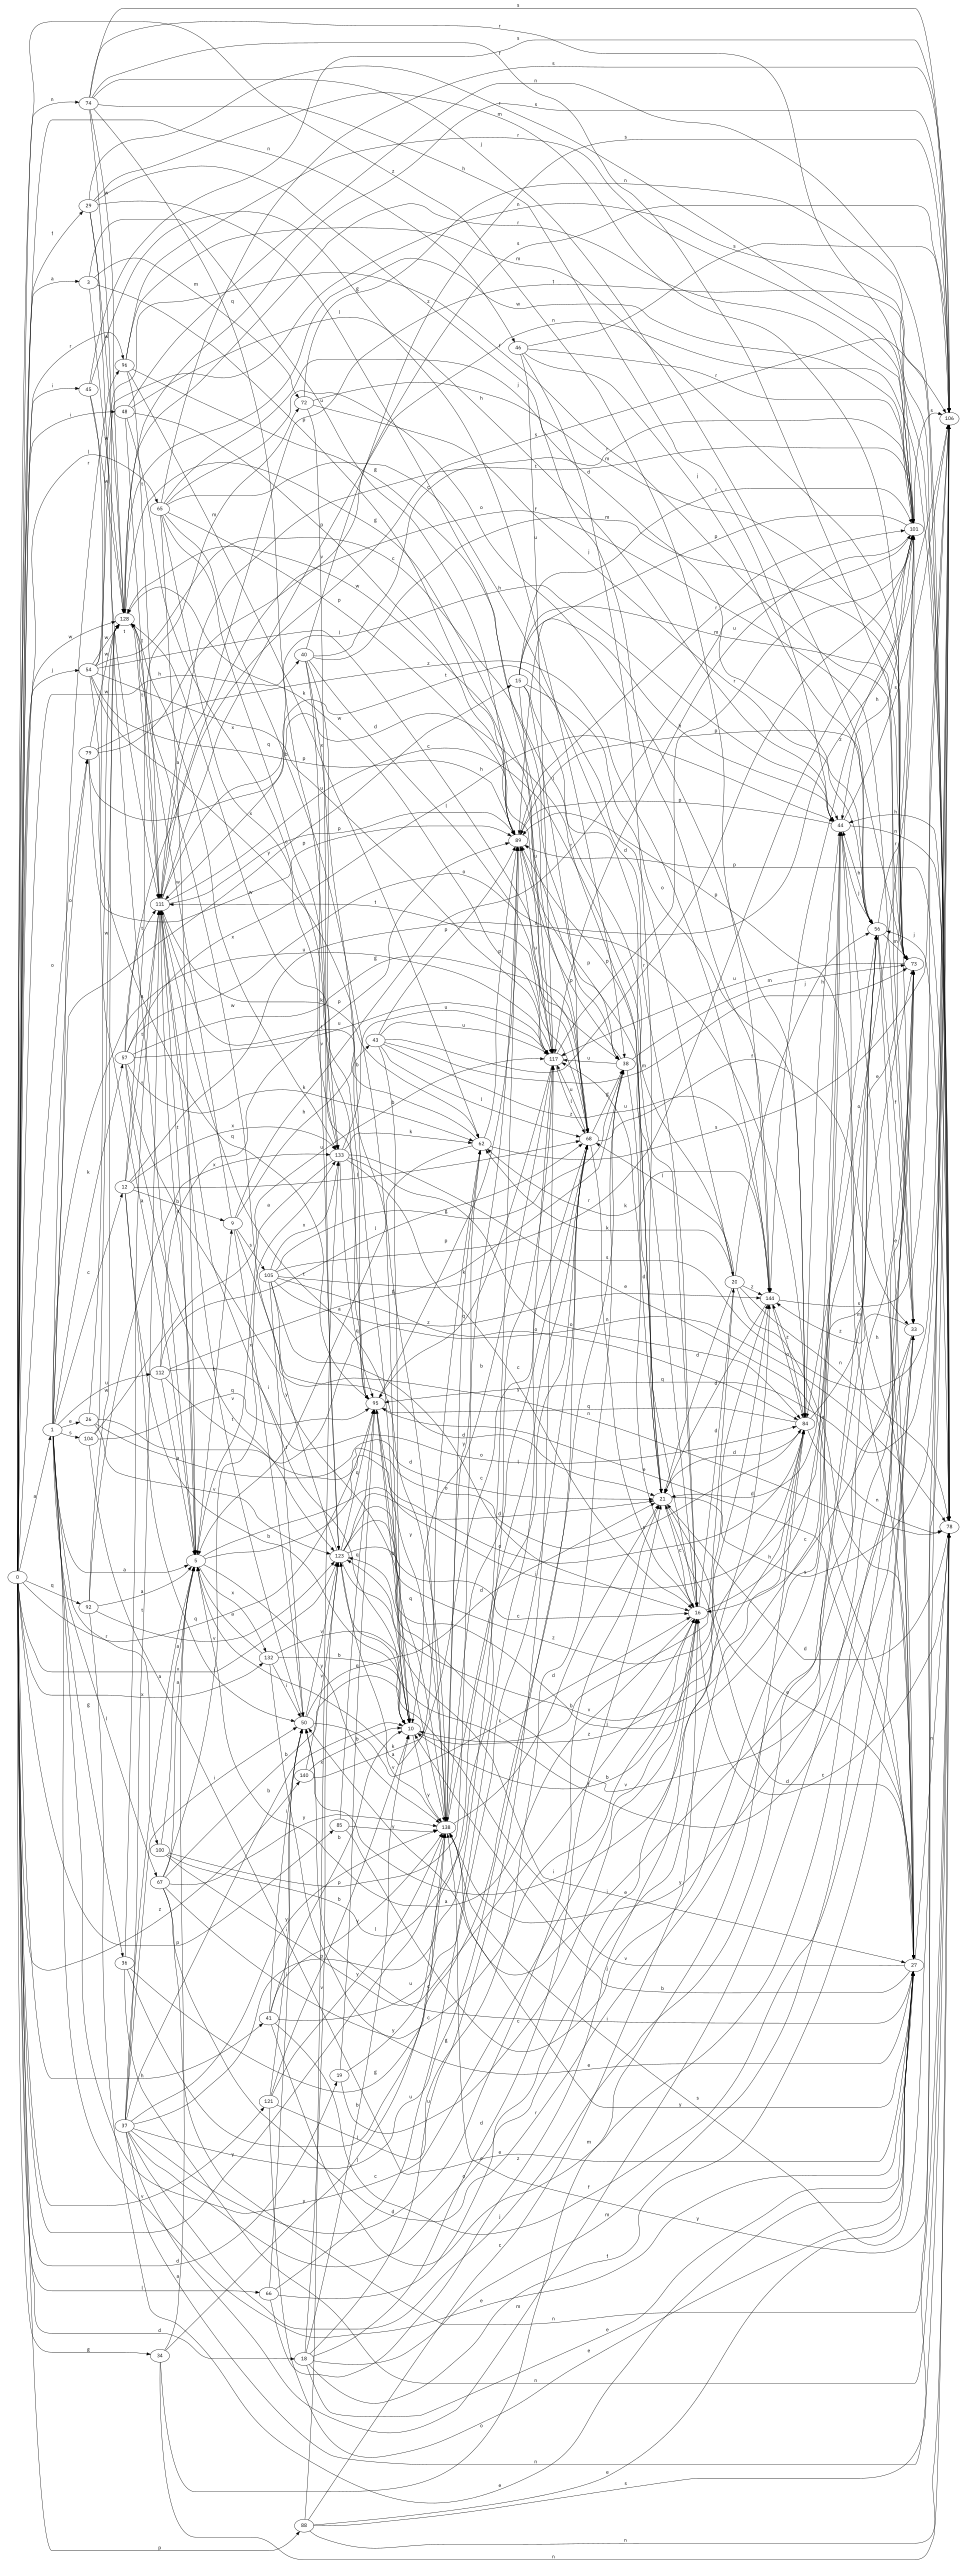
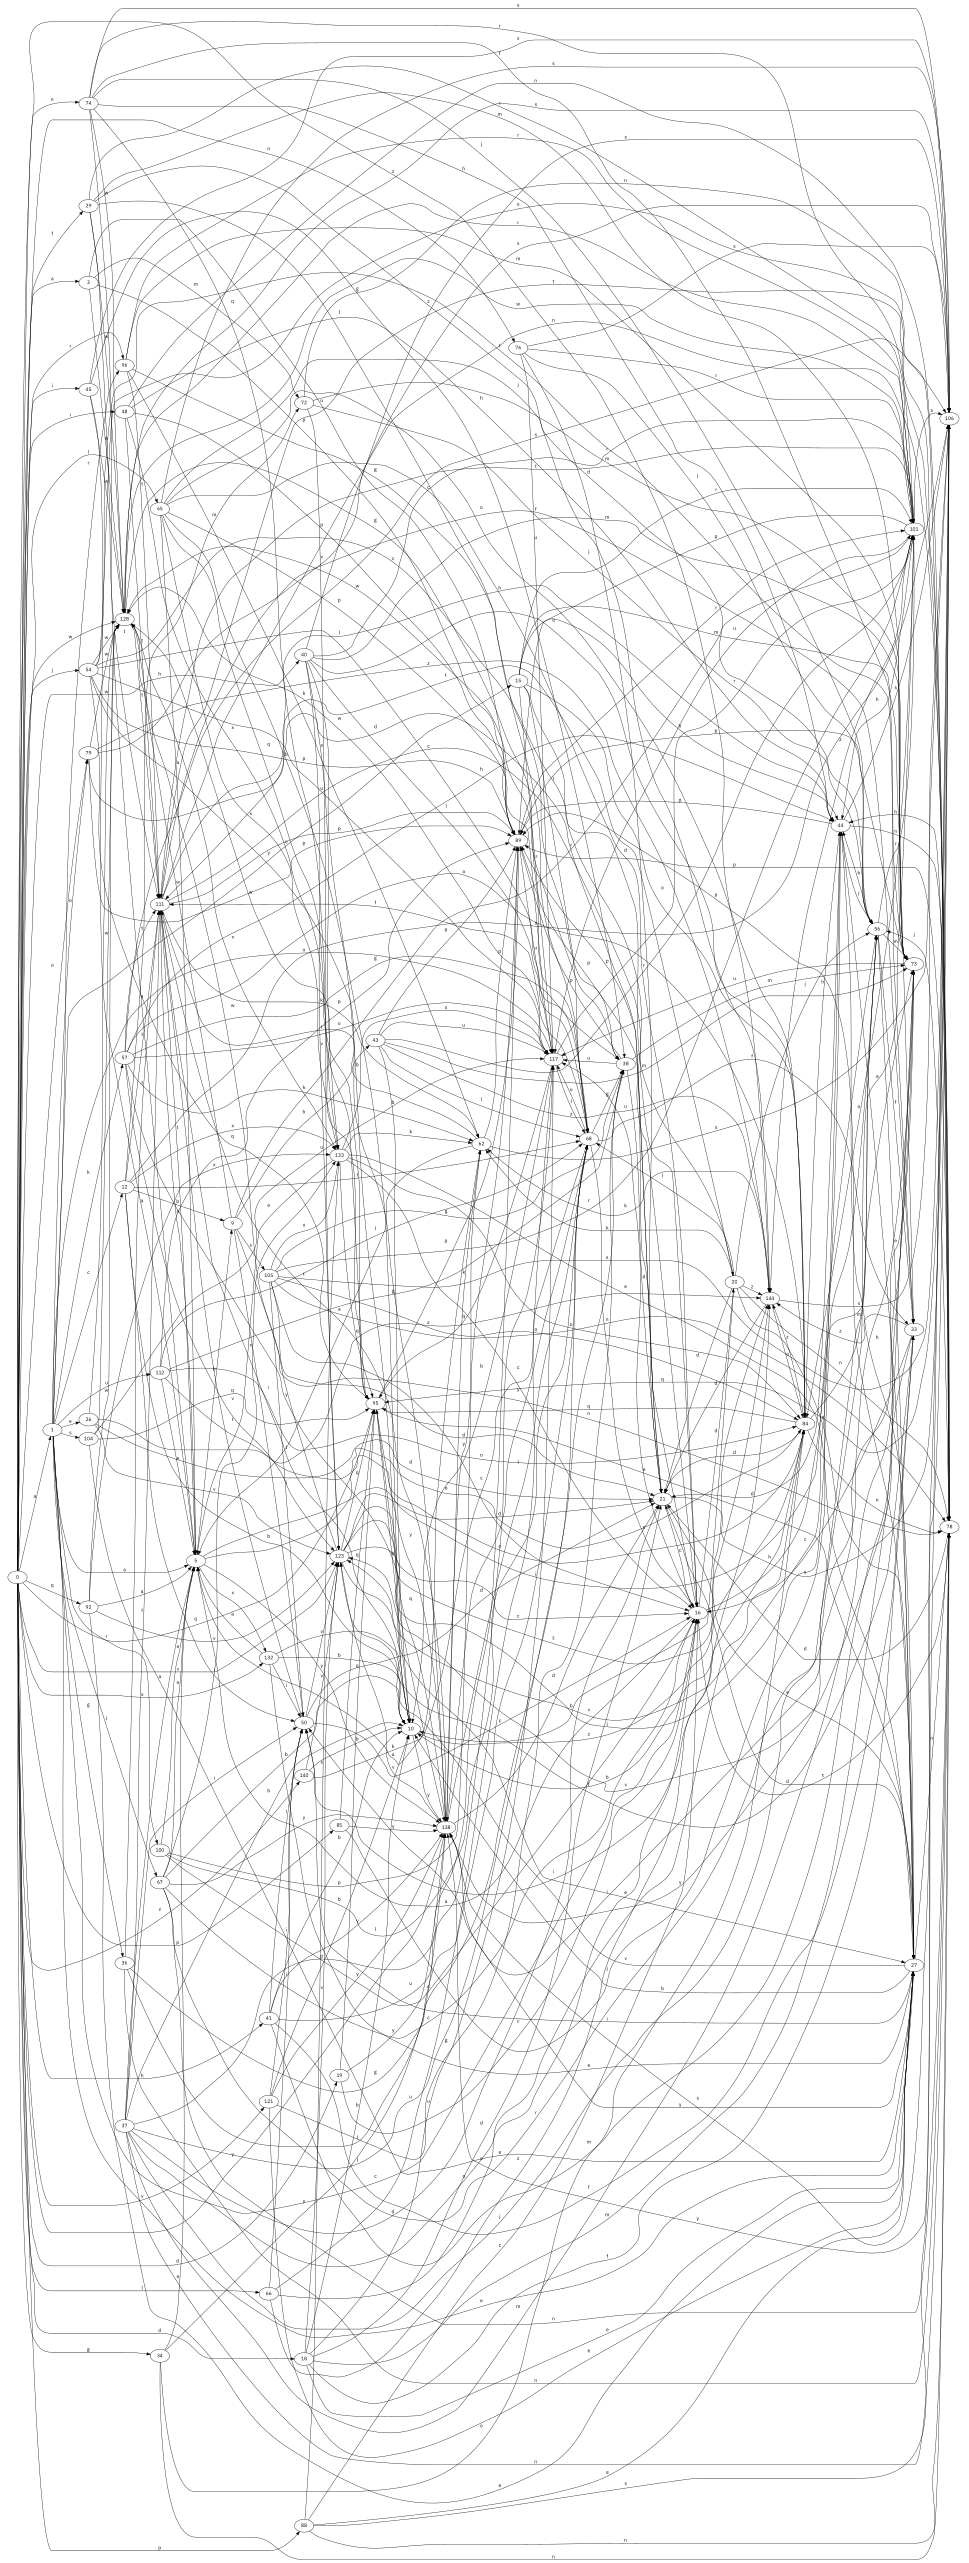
node "46": label "46" -> "76"
edge "40" -> "84": added, label "o"
edge "37" -> "138": removed, label "y"
